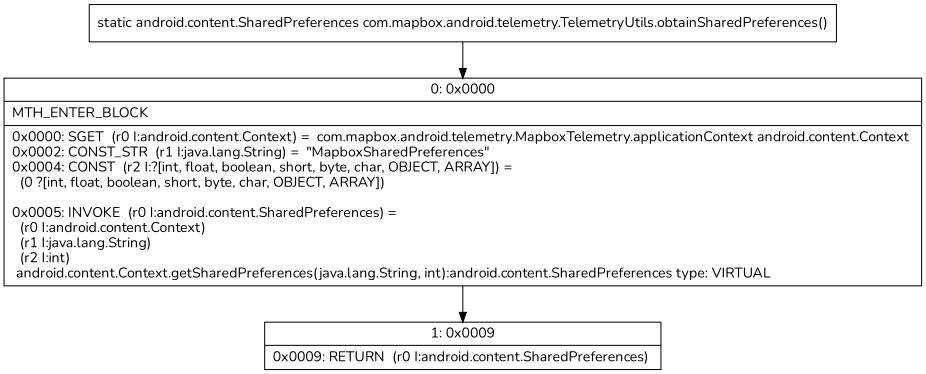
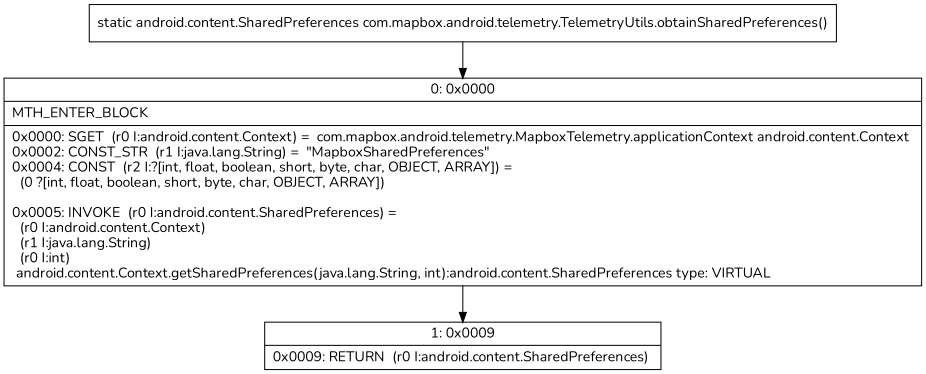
node "0: 0x0000": text "(r2 I:int)" -> "(r0 I:int)"
